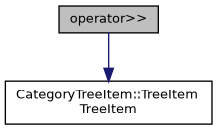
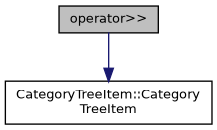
node "CategoryTreeItem::TreeItem TreeItem": label "CategoryTreeItem::TreeItem TreeItem" -> "CategoryTreeItem::Category TreeItem"
